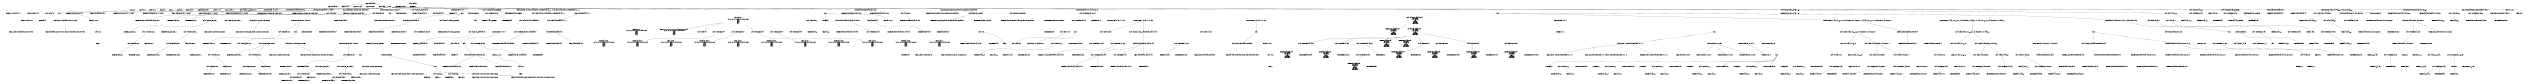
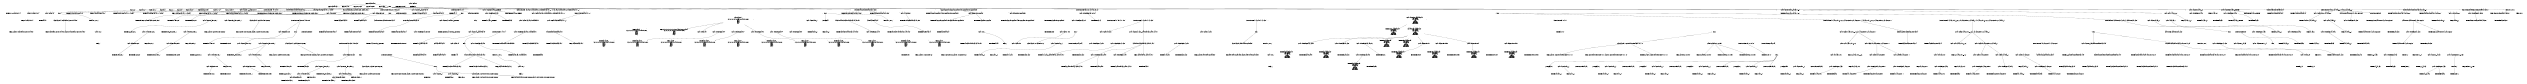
node "(IDENTIFIER,addr,ap_get_sta(hapd, addr))": added
node "(LITERAL,0,ie = 0)": removed
